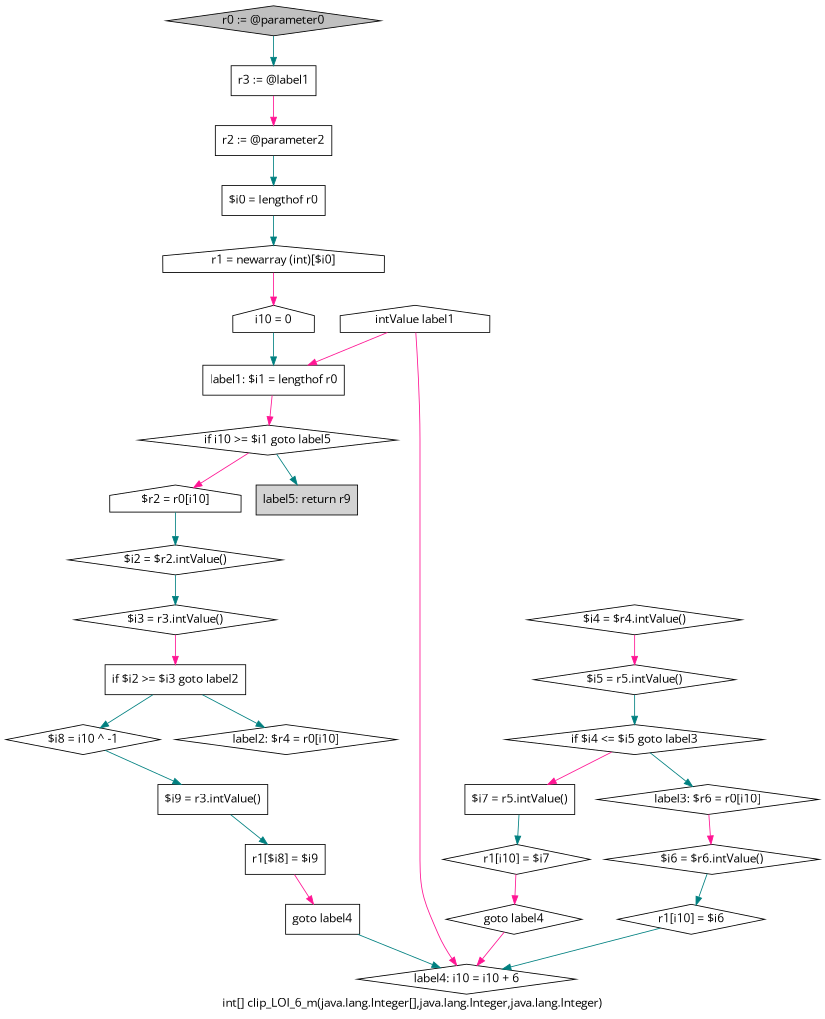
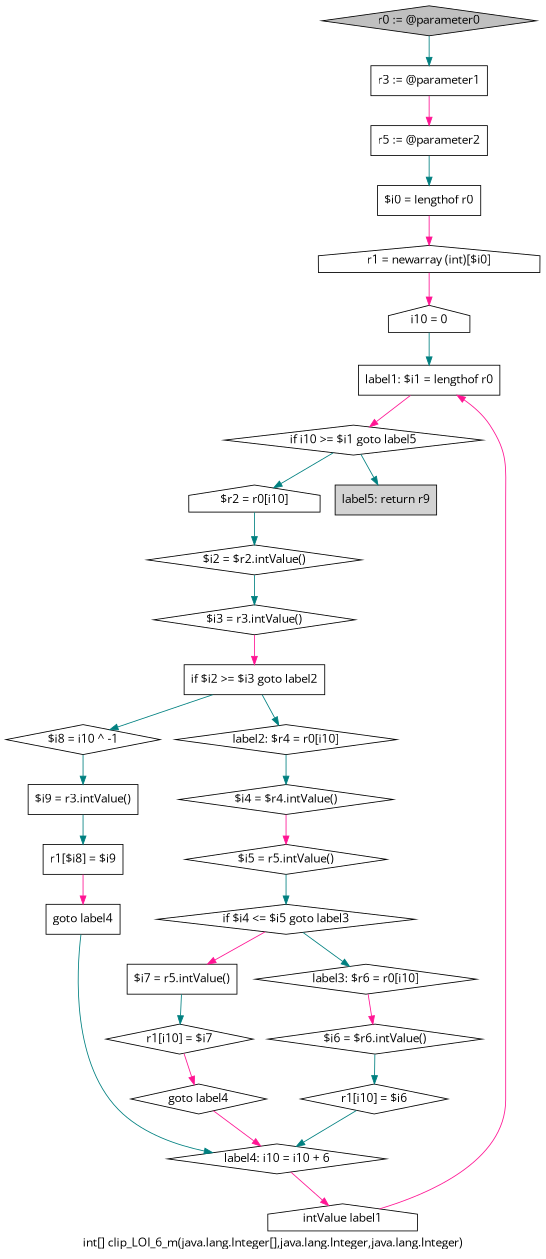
node "r3 := @label1": label "r3 := @label1" -> "r3 := @parameter1"
node "r2 := @parameter2": label "r2 := @parameter2" -> "r5 := @parameter2"
edge "$i0 = lengthof r0" -> "r1 = newarray (int)[$i0]": color teal -> deeppink
edge "if i10 >= $i1 goto label5" -> "$r2 = r0[i10]": color deeppink -> teal
edge "intValue label1" -> "label4: i10 = i10 + 6": reversed
edge "label2: $r4 = r0[i10]" -> "$i4 = $r4.intValue()": added
